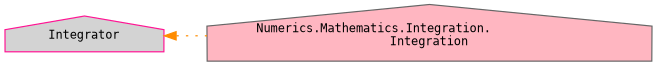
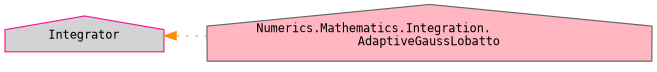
node "Numerics.Mathematics.Integration. Integration": label "Numerics.Mathematics.Integration. Integration" -> "Numerics.Mathematics.Integration. AdaptiveGaussLobatto"
